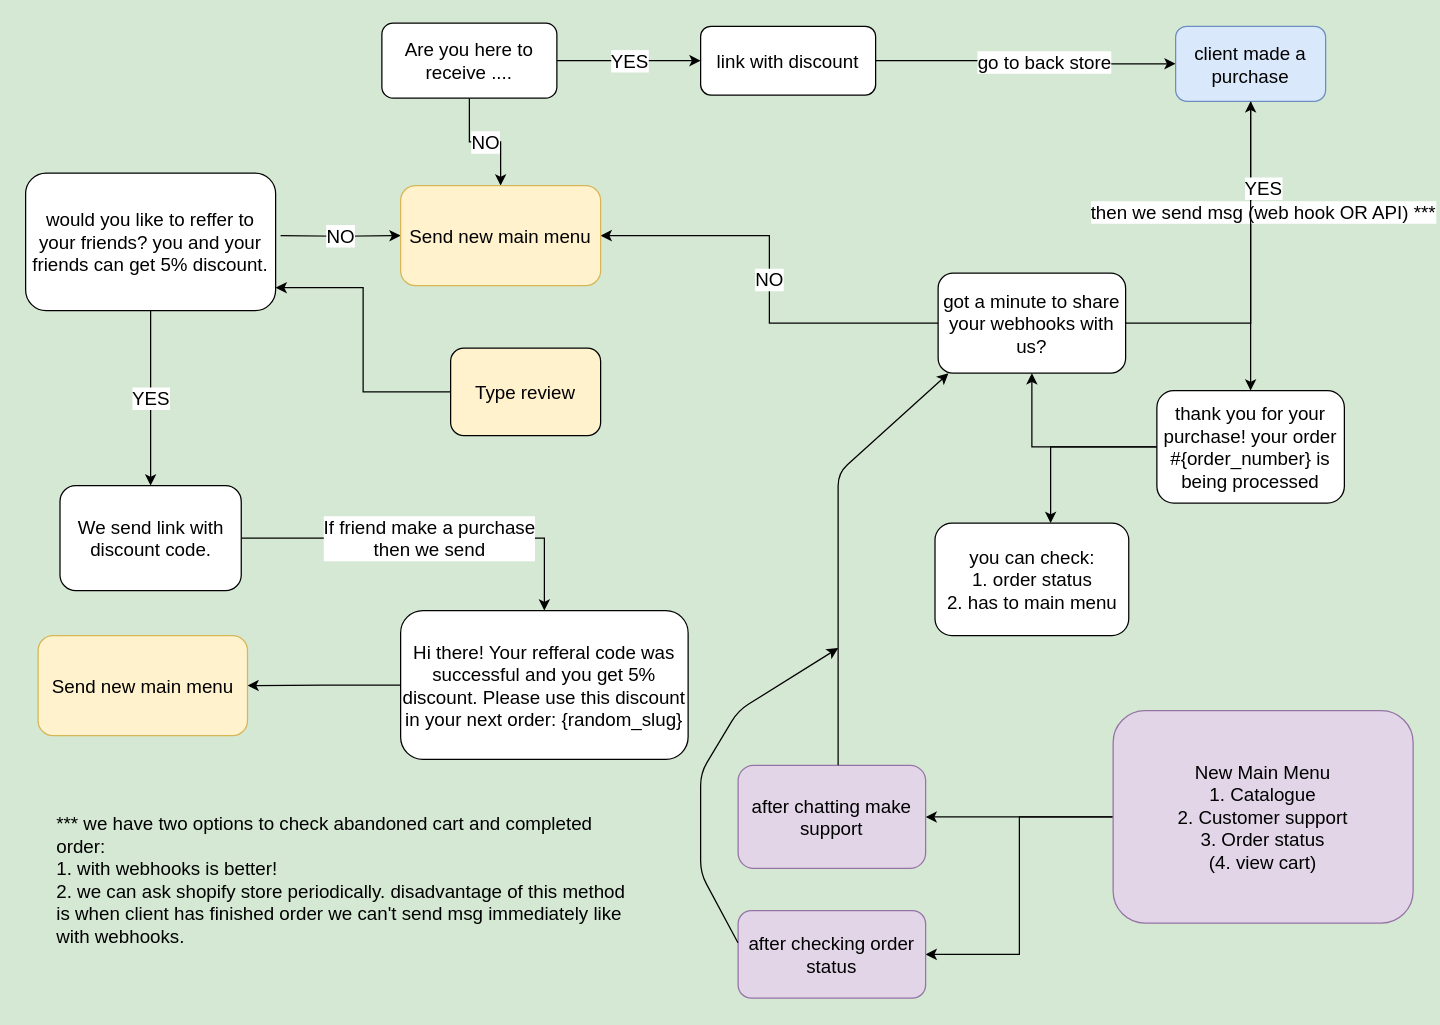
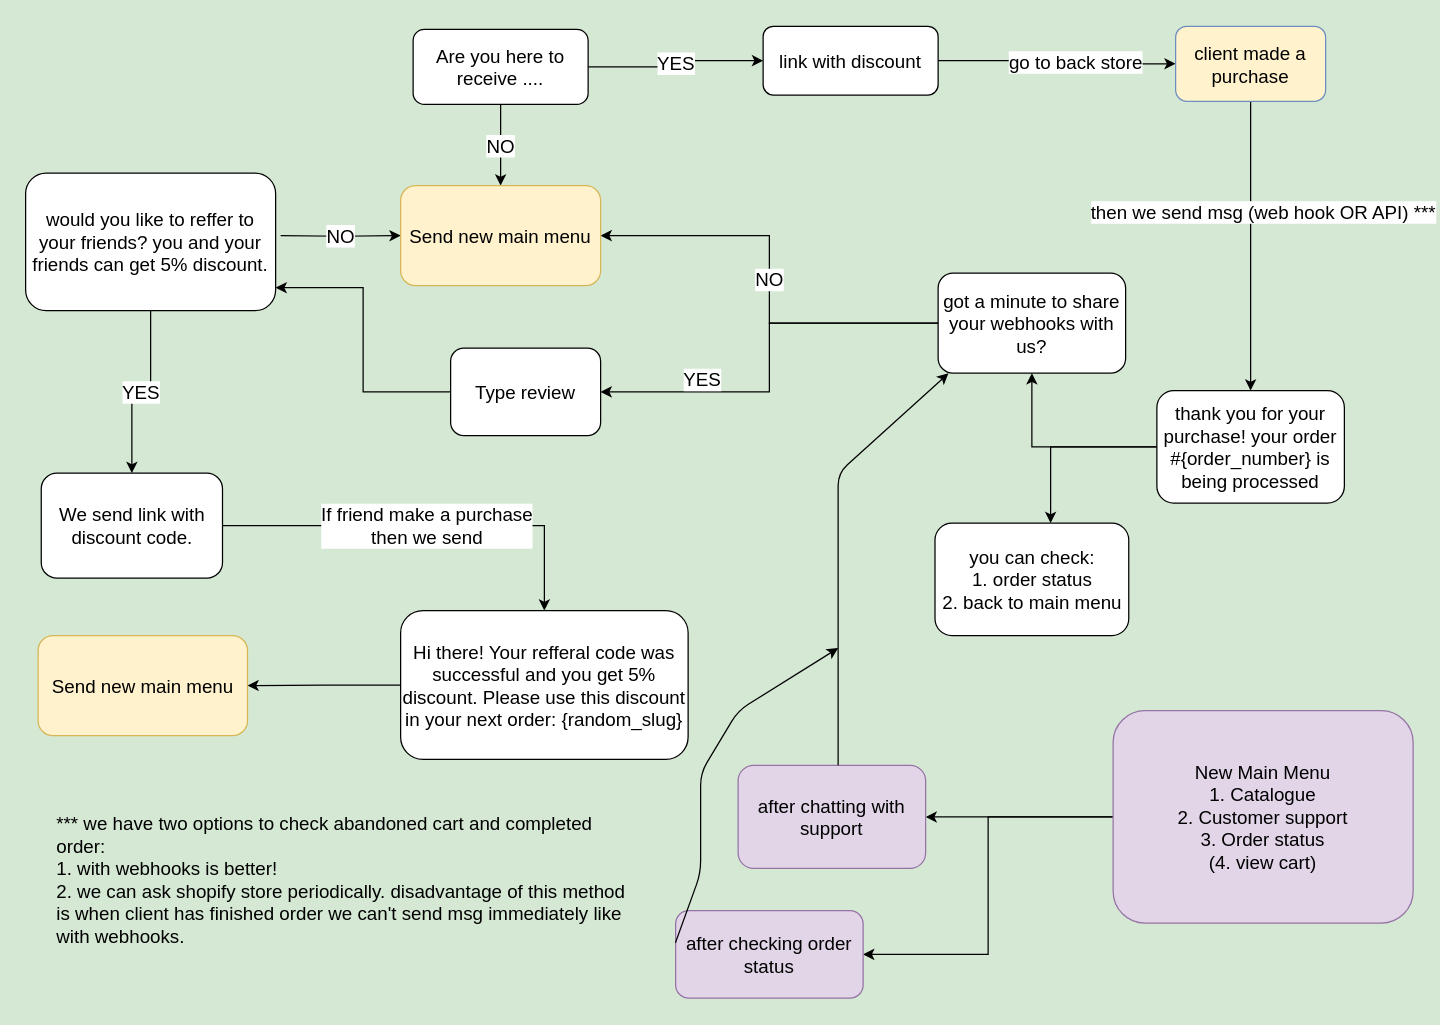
node "Are you here to receive ....": moved (469, 61) -> (501, 67)
node "link with discount": moved (788, 61) -> (851, 61)
node "client made a purchase": fillcolor #dae8fc -> #fff2cc
edge "got a minute to share your webhooks with us?" -> "client made a purchase": now "got a minute to share your webhooks with us?" -> "Type review"
node "Type review": fillcolor #fff2cc -> #ffffff
node "We send link with discount code.": moved (151, 538) -> (132, 526)
node "you can check:1. order status2. has to main menu": label "you can check:1. order status2. has to main menu" -> "you can check:1. order status2. back to main menu"
node "after chatting make support": label "after chatting make support" -> "after chatting with support"
node "after checking order status": moved (832, 954) -> (769, 954)
